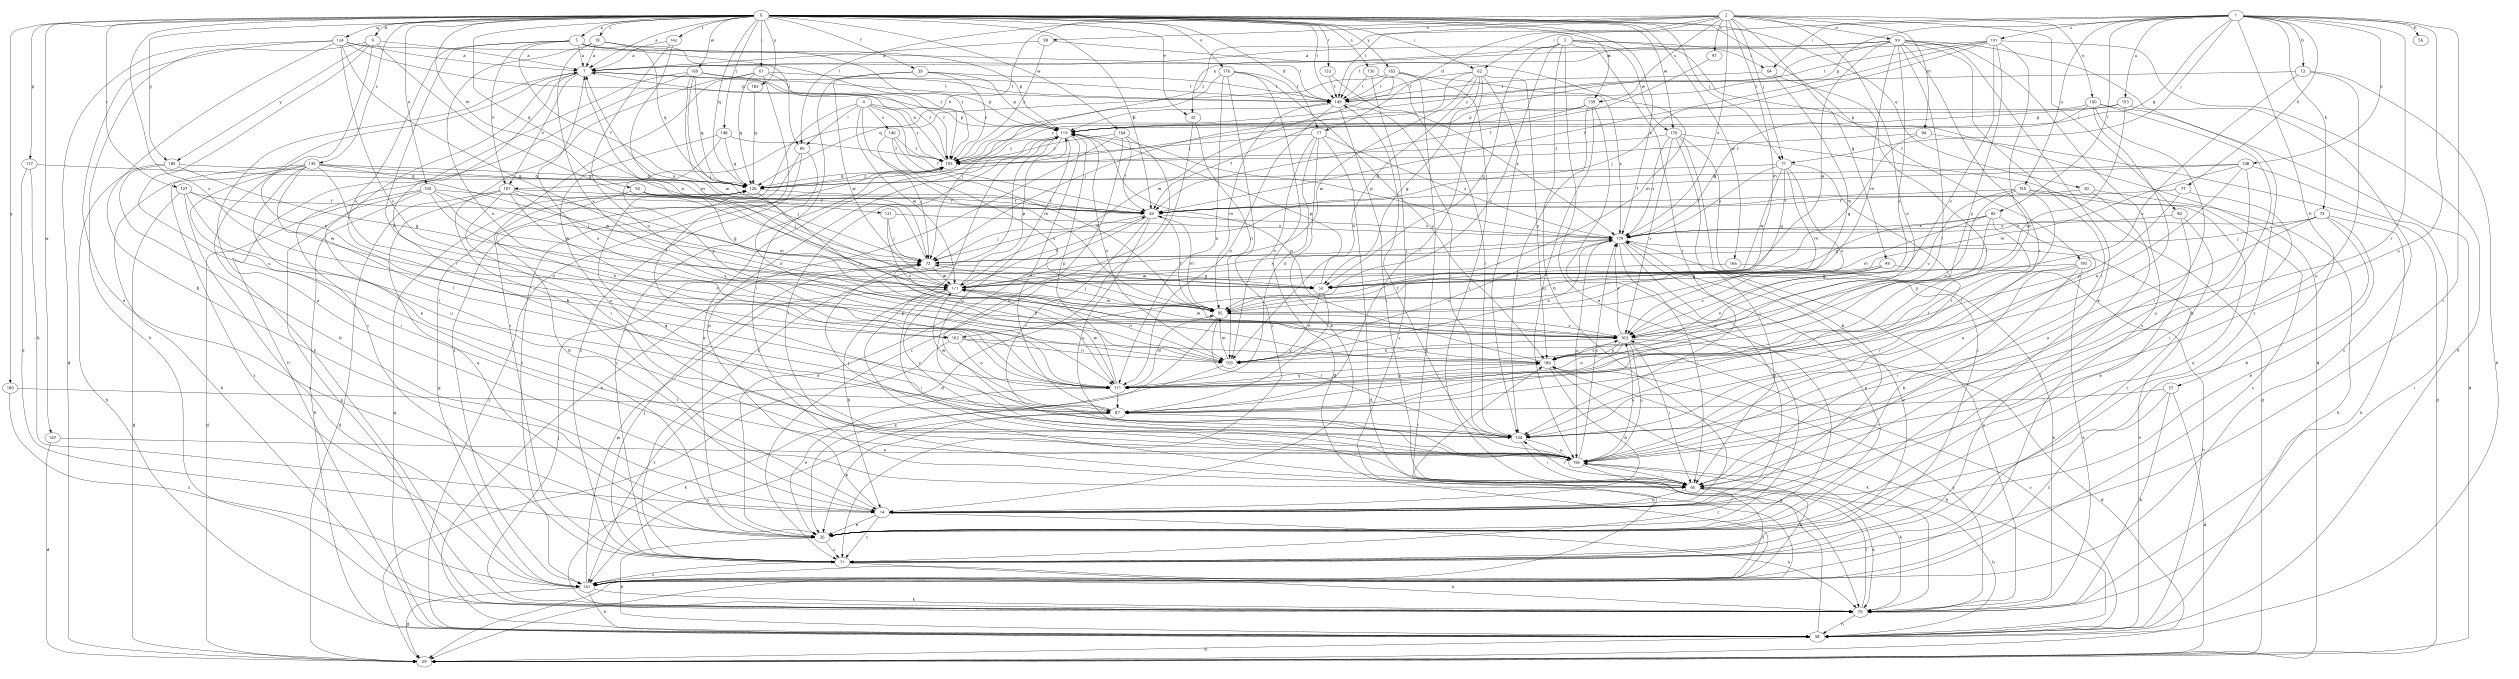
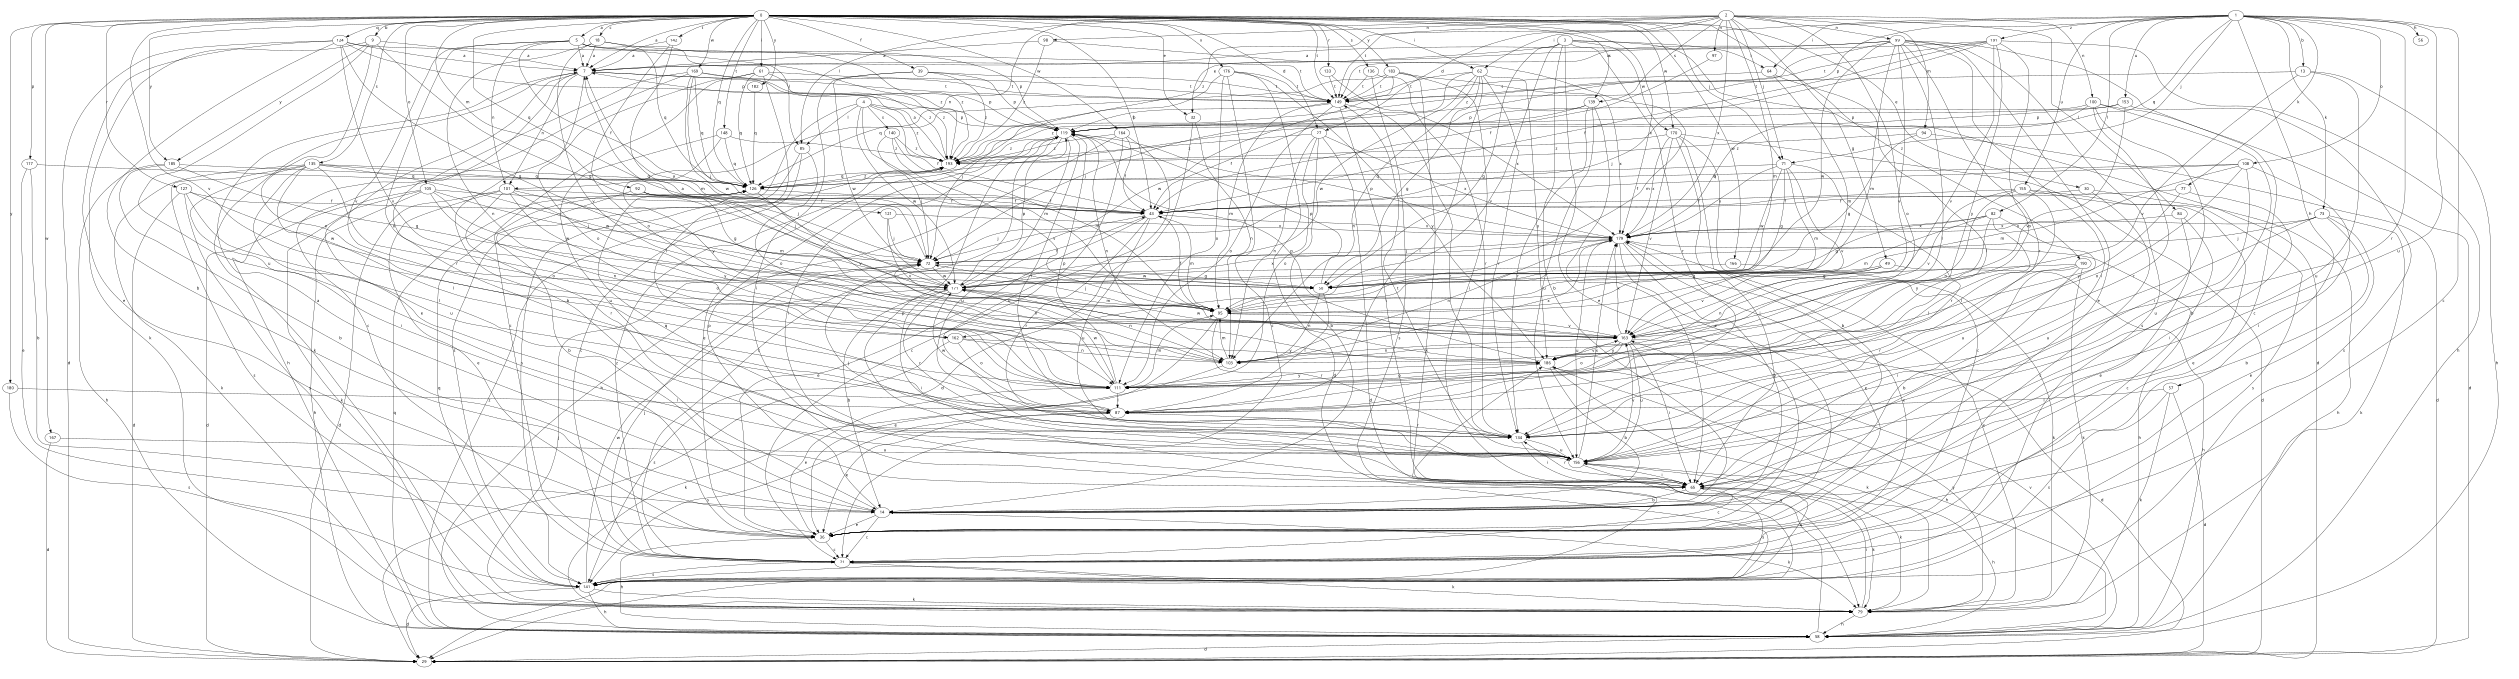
edge "108" -> "79": now "108" -> "65"
